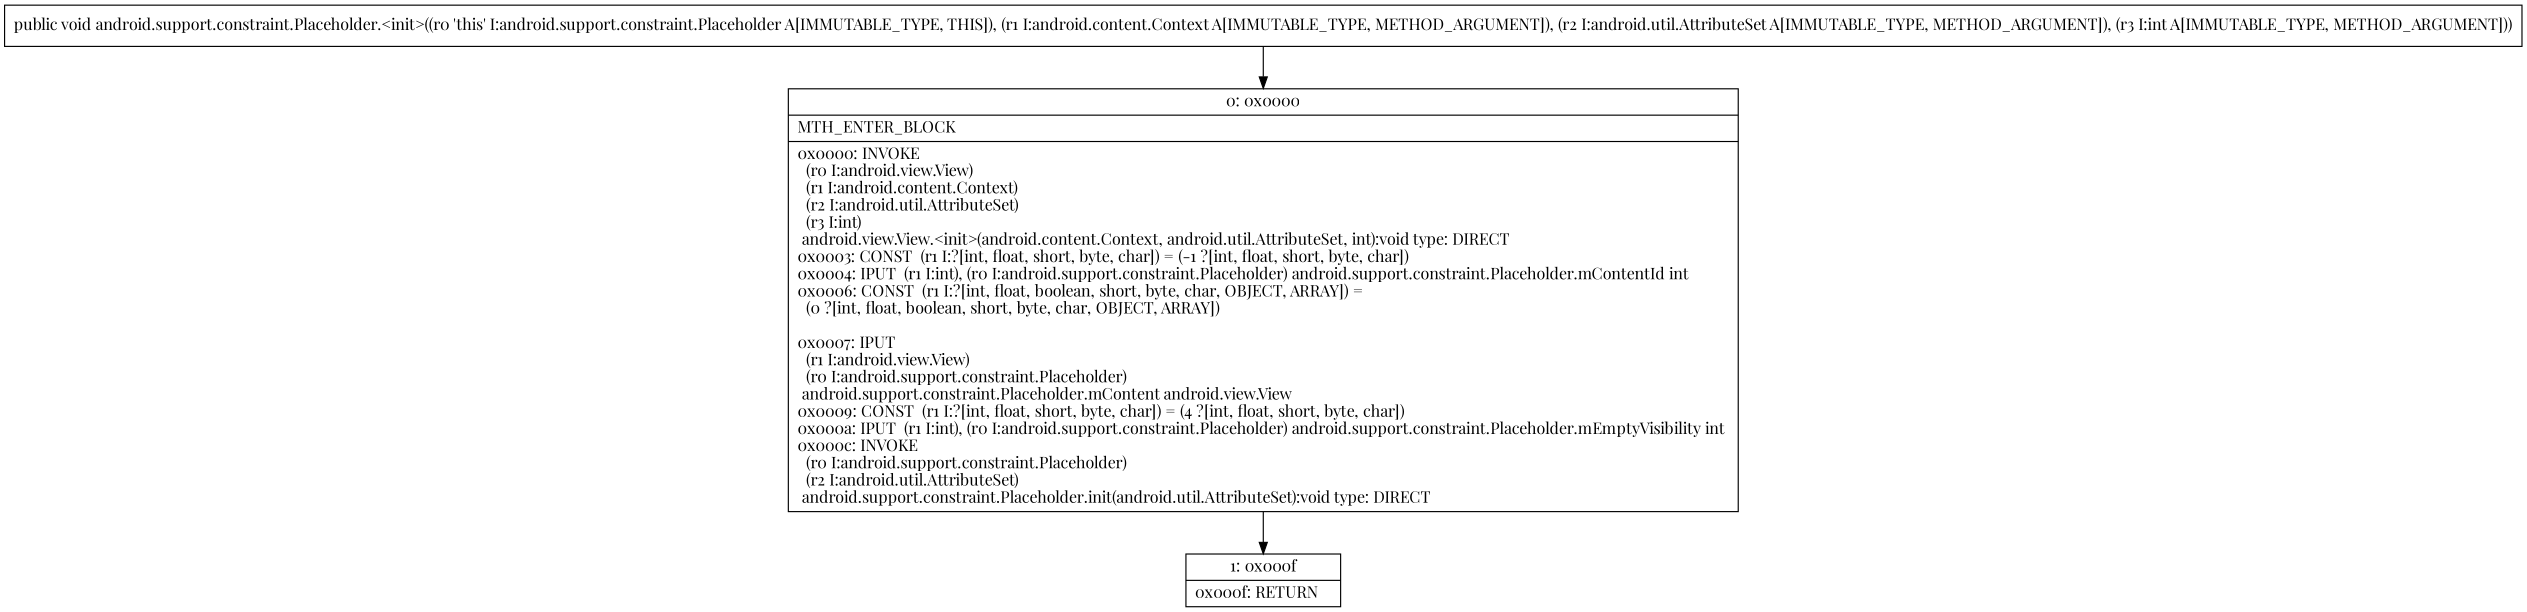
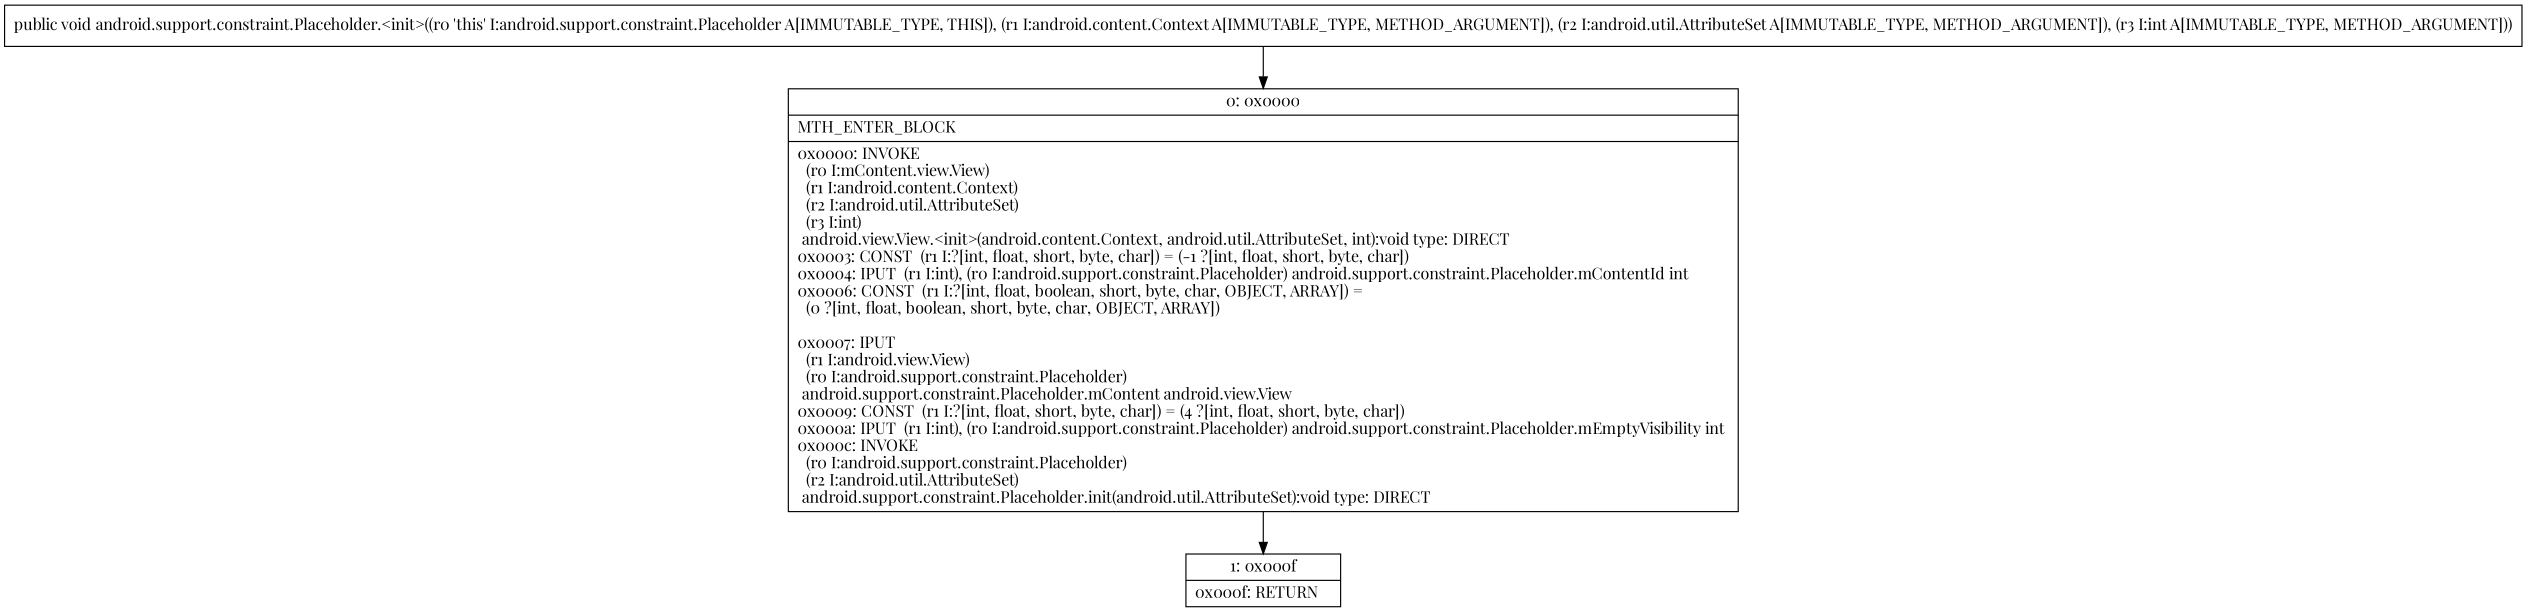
node "0: 0x0000": text "(r0 I:android.view.View)" -> "(r0 I:mContent.view.View)"
